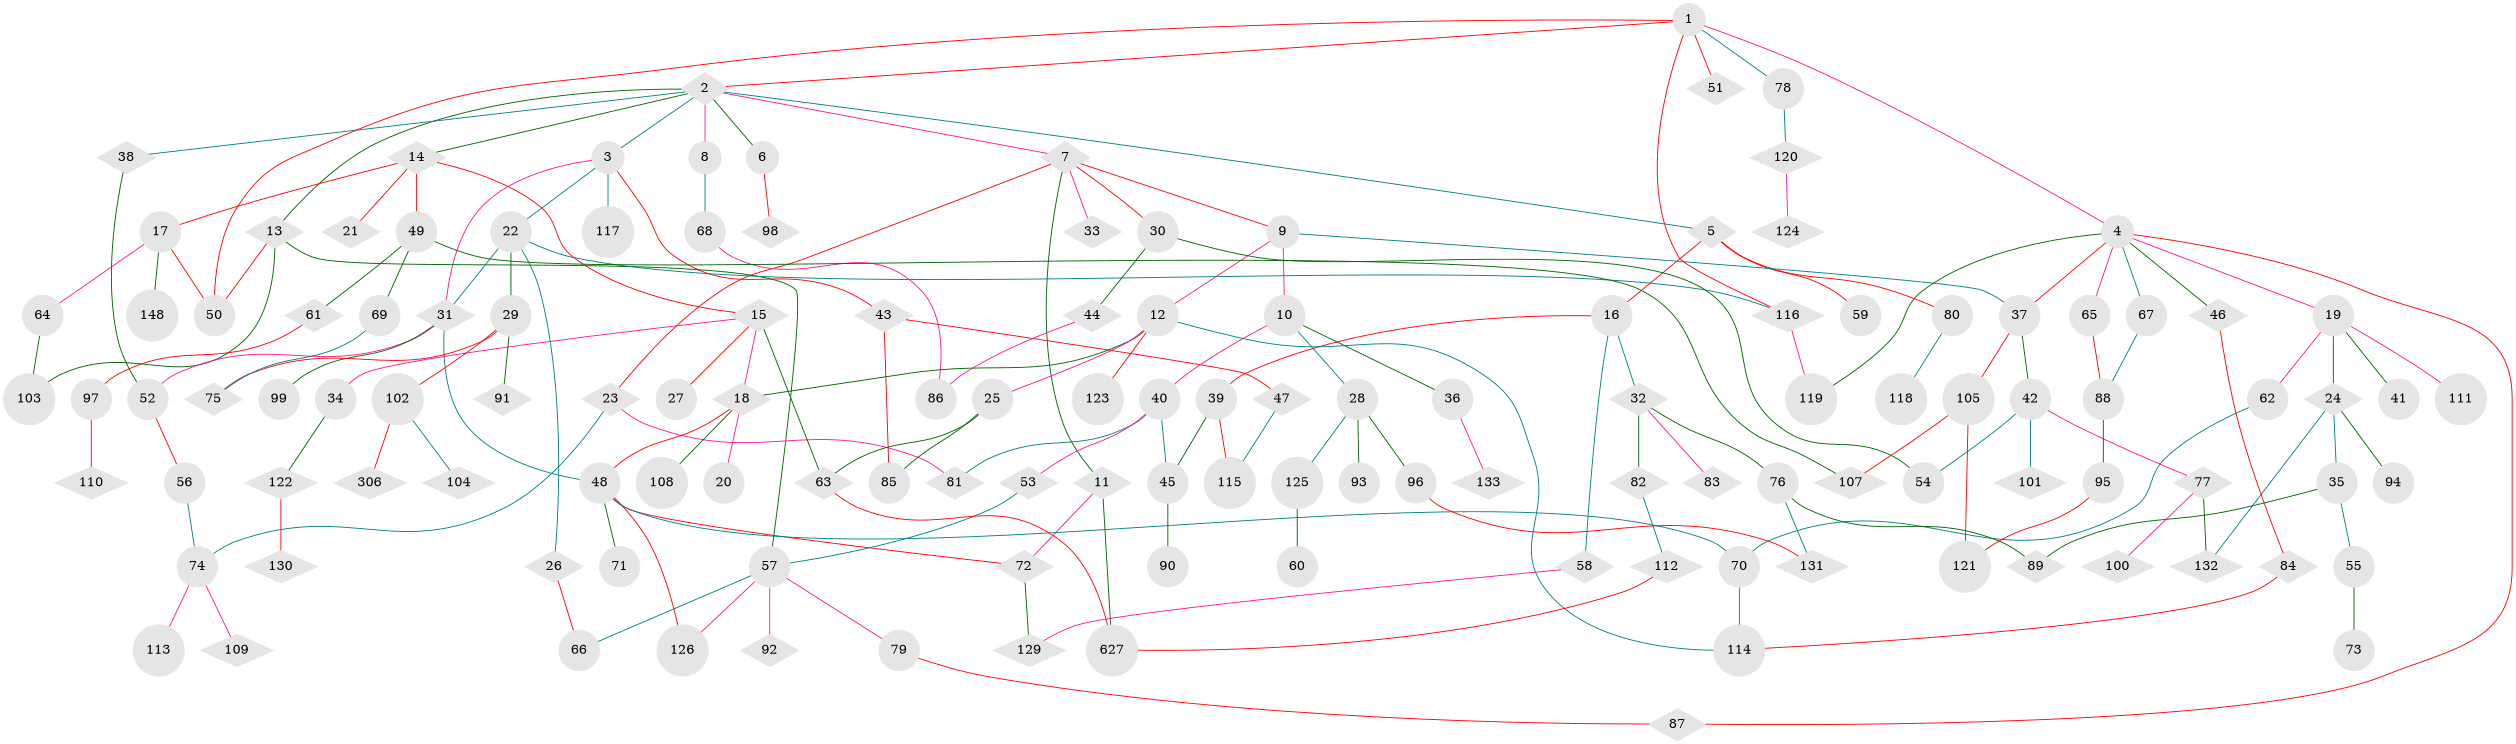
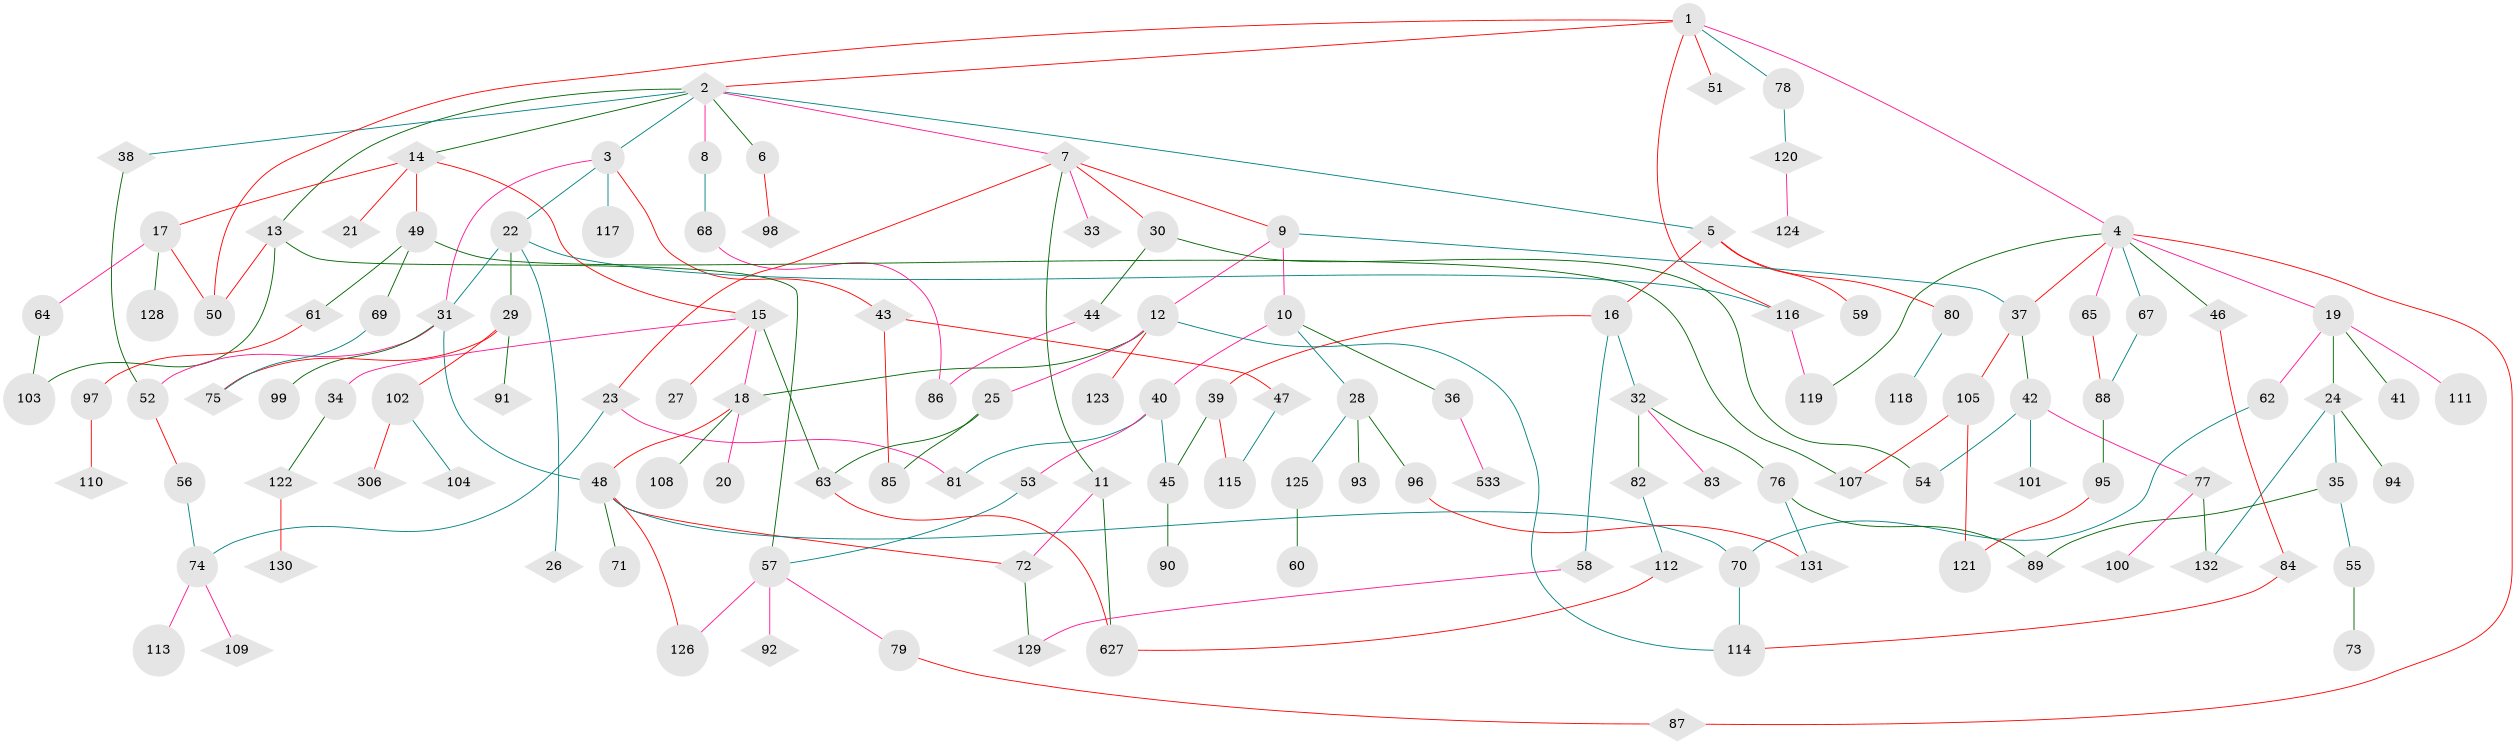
node "148": label "148" -> "128"
node "133": label "133" -> "533"
node "66": removed
